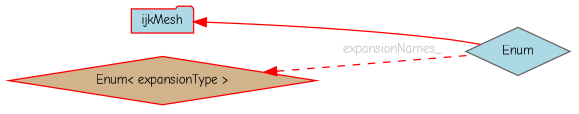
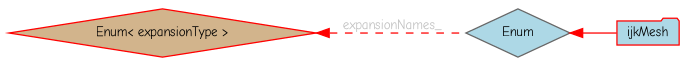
edge "Enum" -> "ijkMesh": reversed
